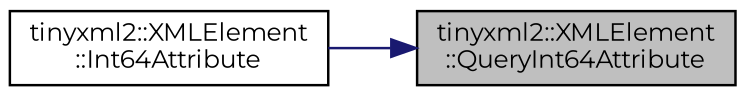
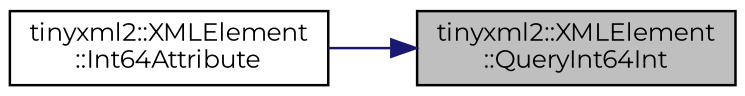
node "tinyxml2::XMLElement ::QueryInt64Attribute": label "tinyxml2::XMLElement ::QueryInt64Attribute" -> "tinyxml2::XMLElement ::QueryInt64Int"
